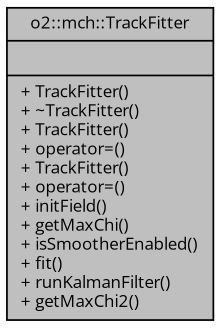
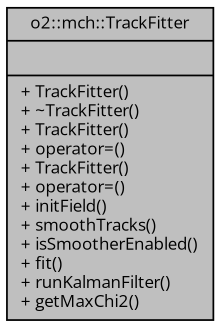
node "o2::mch::TrackFitter": text "+ getMaxChi()" -> "+ smoothTracks()"
